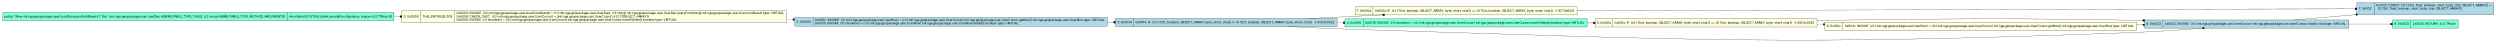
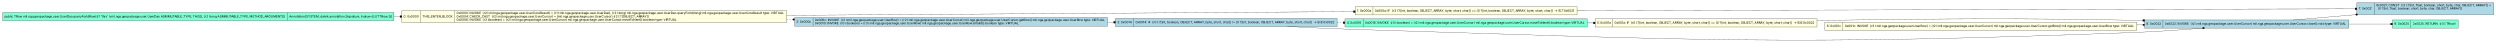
edge "3: 0x0014" -> "1: 0x000a": now "0: 0x0000" -> "1: 0x000a"
edge "5: 0x001a" -> "6: 0x001c": removed
